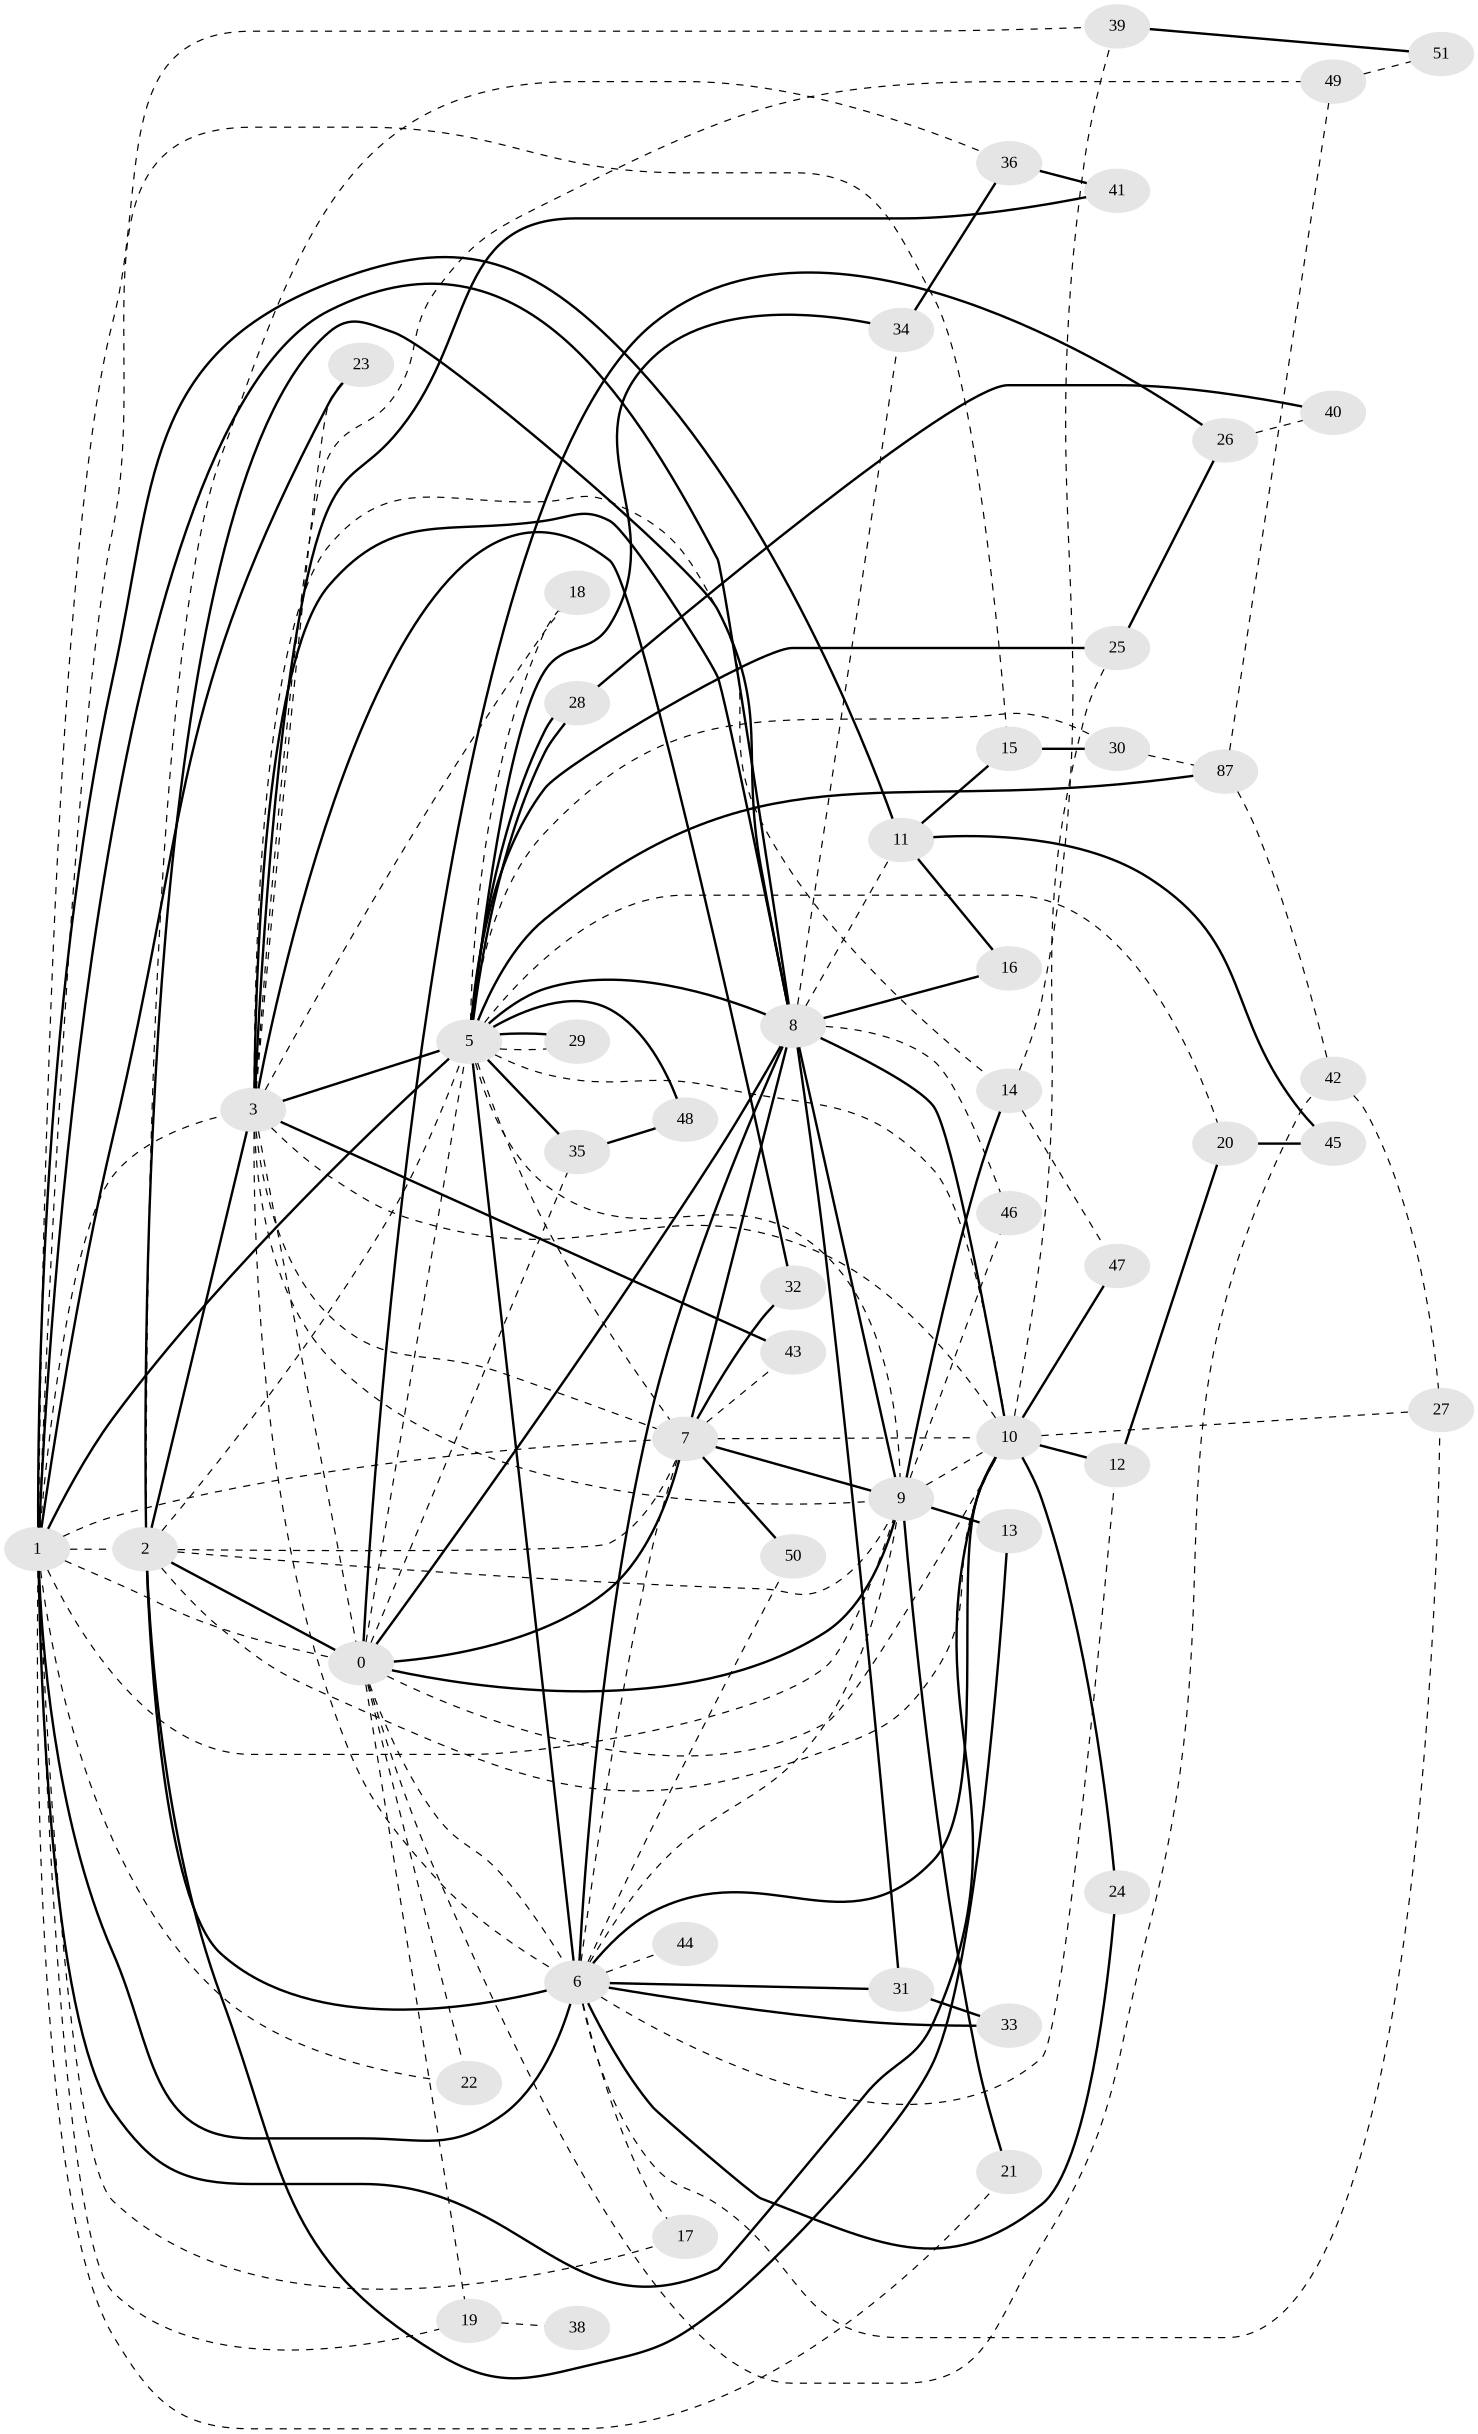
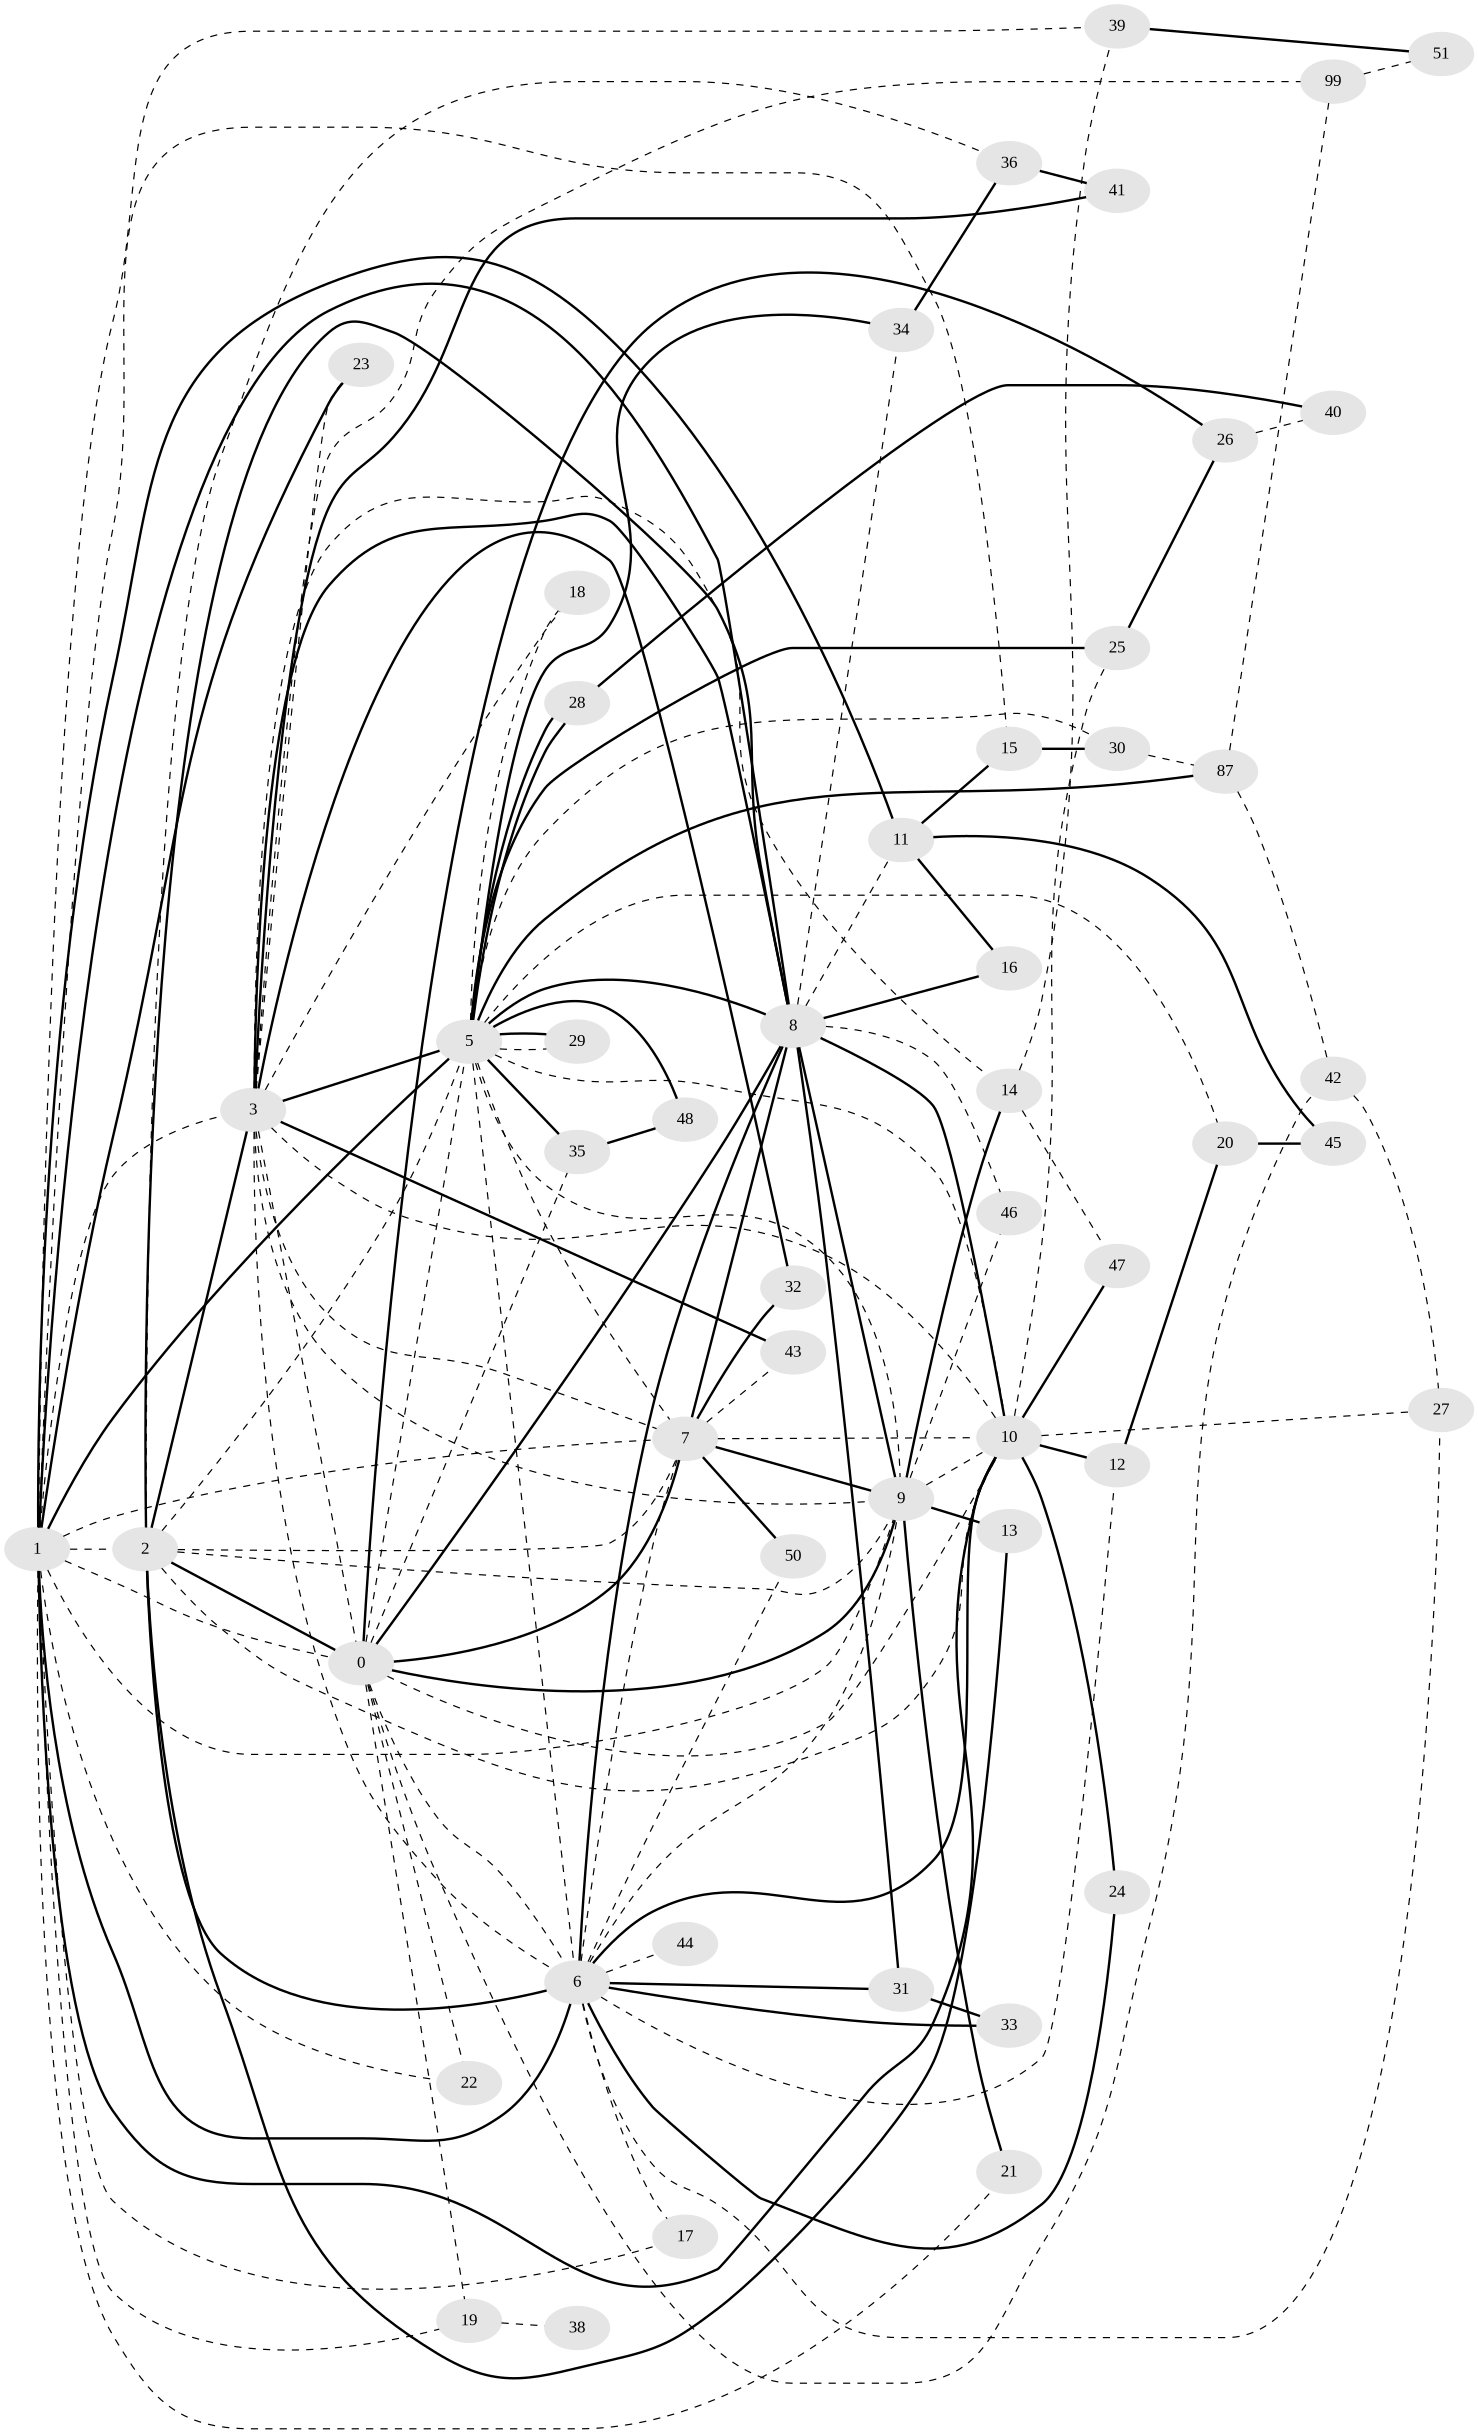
node "49": label "49" -> "99"
edge "5" -- "6": style bold -> dashed
